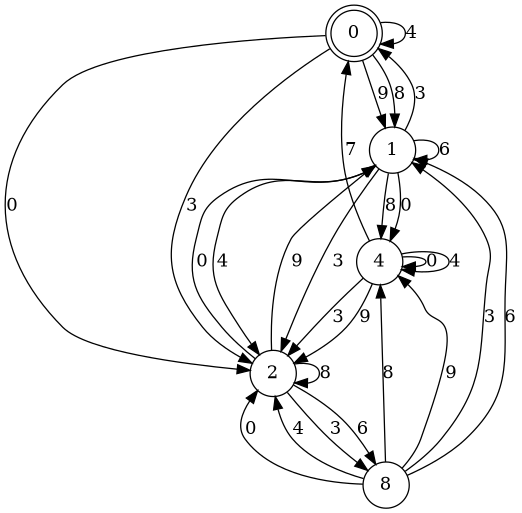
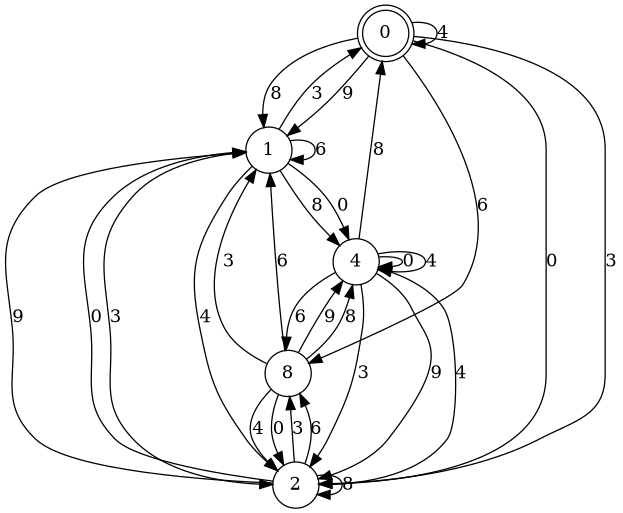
edge "4" -> "0": label "7" -> "8"
edge "0" -> "8": added, label "6"
edge "4" -> "8": added, label "6"
edge "2" -> "4": added, label "4"
